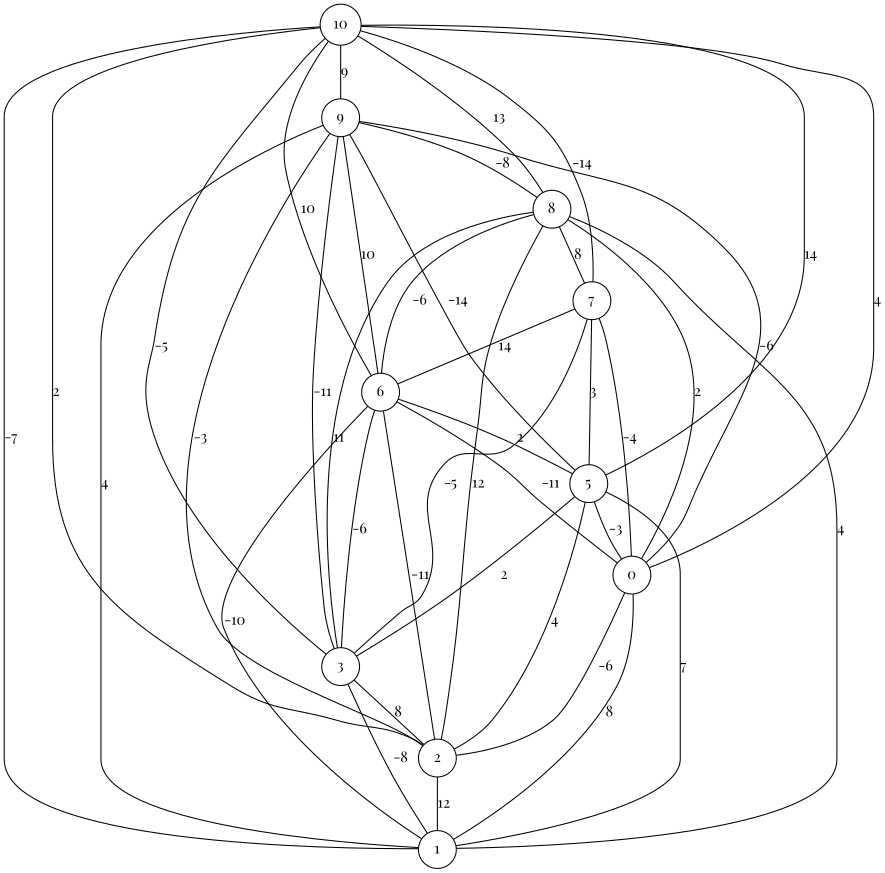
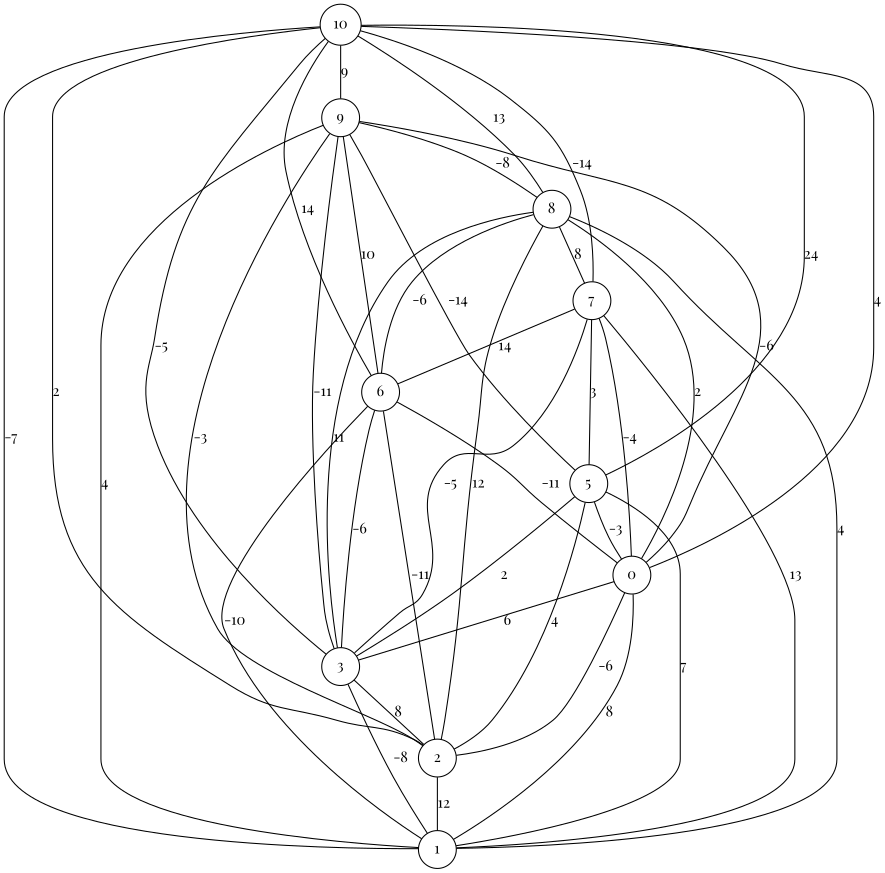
edge "10" -- "6": label "10" -> "14"
edge "10" -- "5": label "14" -> "24"
edge "6" -- "5": removed, label "2"
edge "0" -- "3": added, label "6"
edge "7" -- "1": added, label "13"
